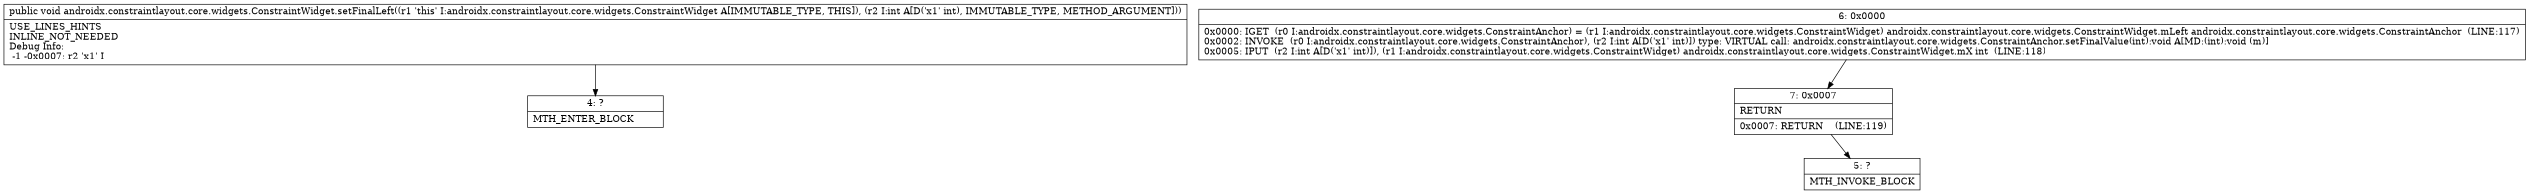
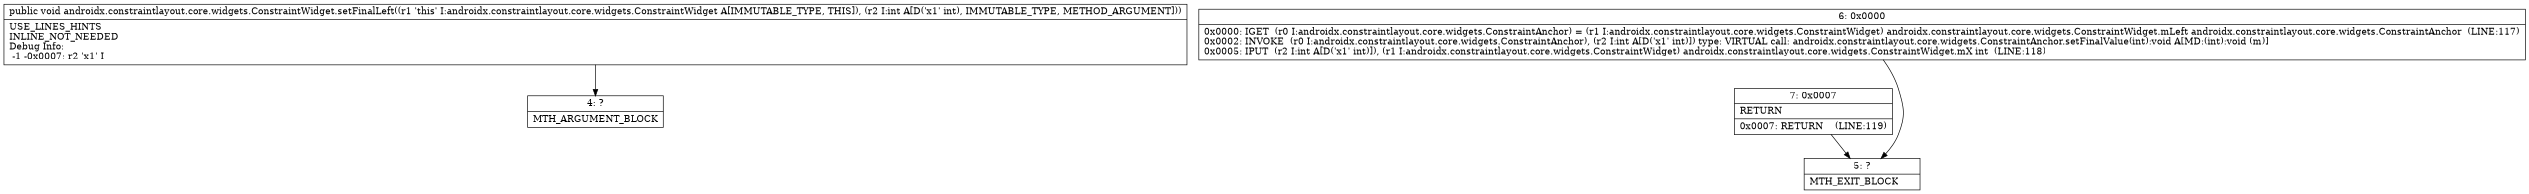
edge "6: 0x0000" -> "7: 0x0007": now "6: 0x0000" -> "5: ?"
node "4: ?": text "MTH_ENTER_BLOCK" -> "MTH_ARGUMENT_BLOCK"
node "5: ?": text "MTH_INVOKE_BLOCK" -> "MTH_EXIT_BLOCK"
